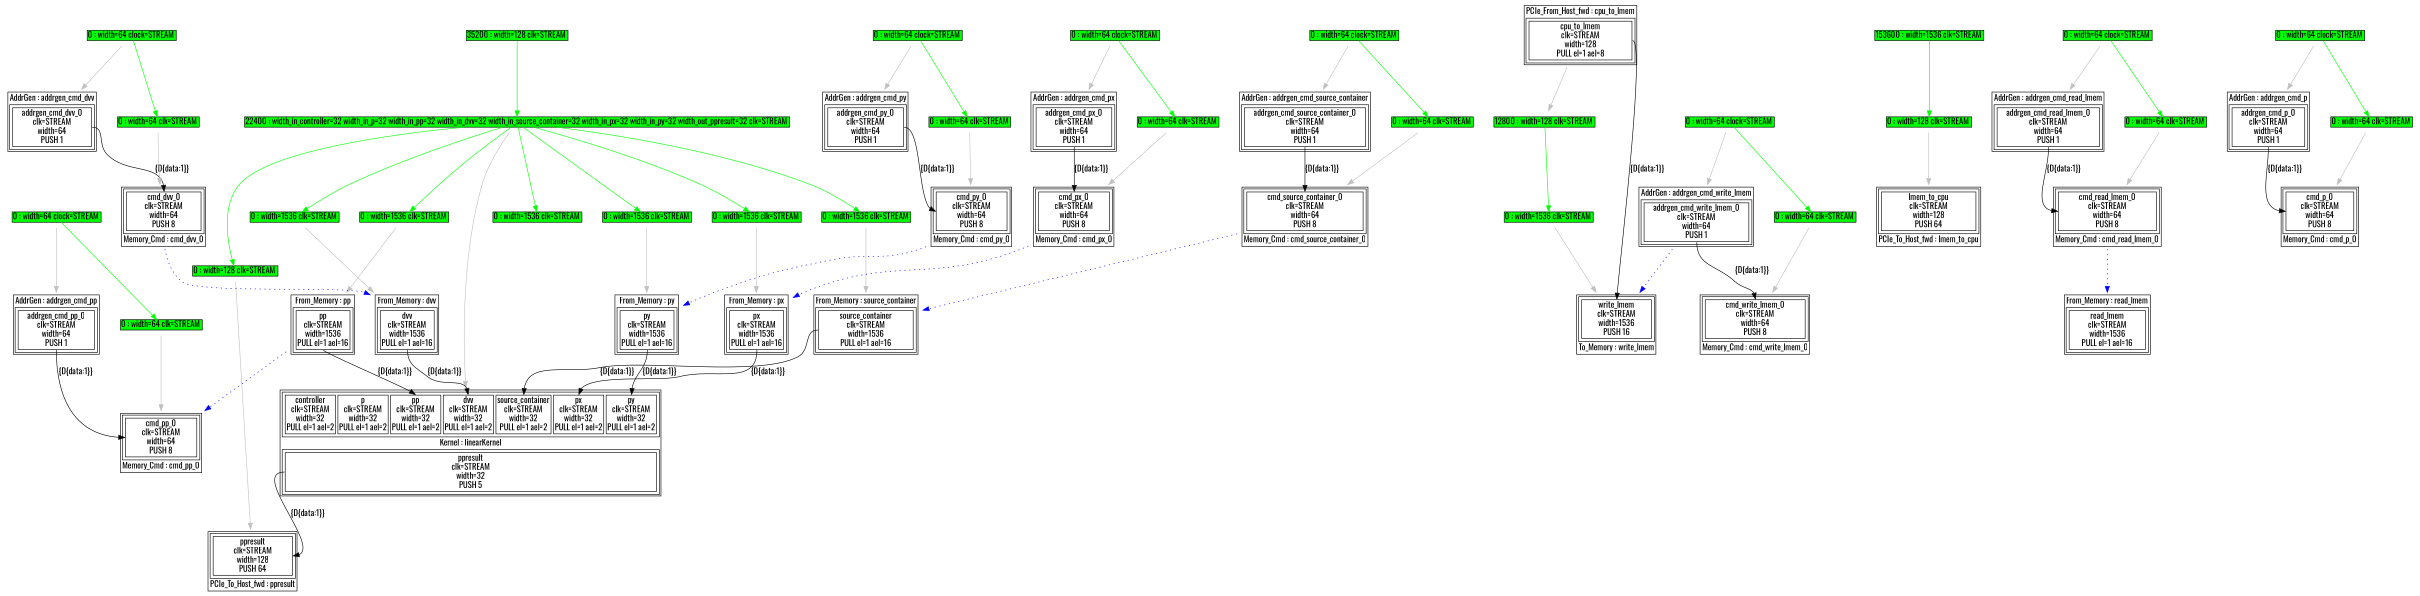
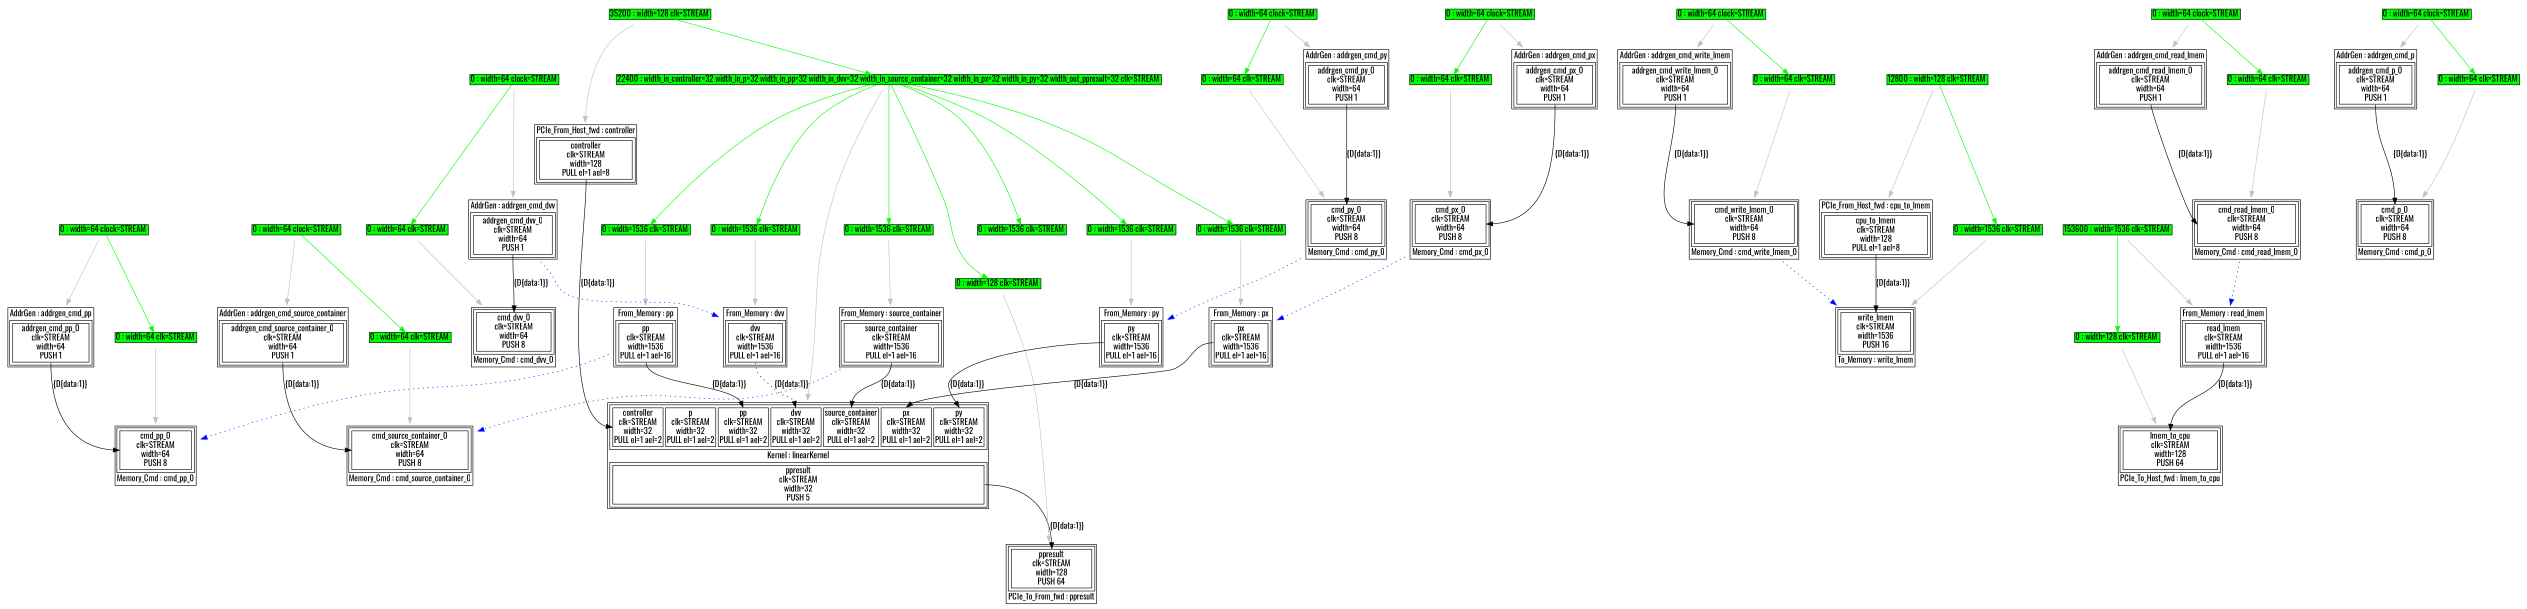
edge "PCIe_From_Host_fwd : cpu_to_lmem" -> "12800 : width=128 clk=STREAM": reversed
node "PCIe_From_Host_fwd : controller": added
edge "AddrGen : addrgen_cmd_write_lmem" -> "write_lmem": now "cmd_write_lmem_0" -> "write_lmem"
edge "cmd_source_container_0" -> "From_Memory : source_container": reversed
edge "153600 : width=1536 clk=STREAM" -> "From_Memory : read_lmem": added
edge "cmd_dvv_0" -> "From_Memory : dvv": now "AddrGen : addrgen_cmd_dvv" -> "From_Memory : dvv"
edge "From_Memory : dvv" -> "controller": style solid -> dotted
edge "From_Memory : read_lmem" -> "lmem_to_cpu": added, label "{D{data:1}}"
node "ppresult": text "PCIe_To_Host_fwd : ppresult" -> "PCIe_To_From_fwd : ppresult"
